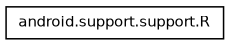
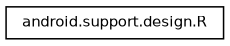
node "android.support.support.R": label "android.support.support.R" -> "android.support.design.R"
